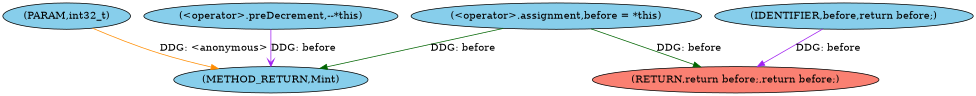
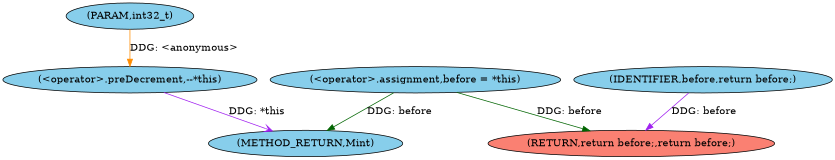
edge "(<operator>.preDecrement,--*this)" -> "(METHOD_RETURN,Mint)": label "DDG: before" -> "DDG: *this"
edge "(PARAM,int32_t)" -> "(METHOD_RETURN,Mint)": now "(PARAM,int32_t)" -> "(<operator>.preDecrement,--*this)"
